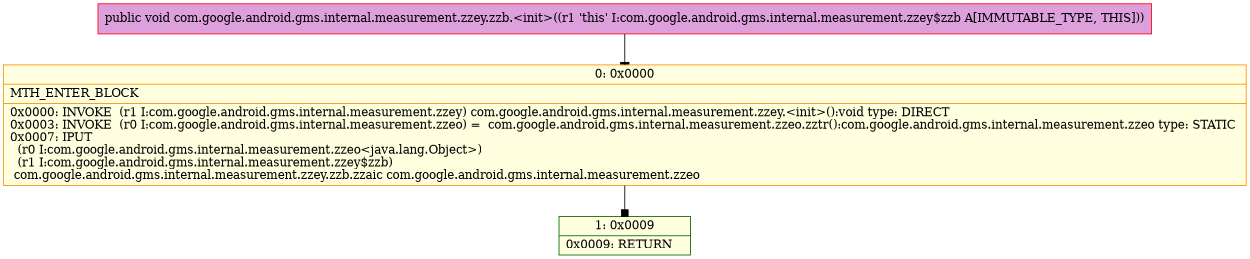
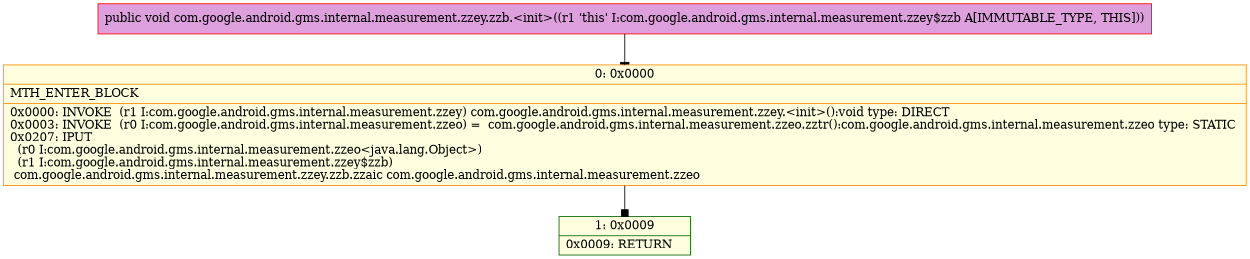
node "0: 0x0000": text "0x0007: IPUT" -> "0x0207: IPUT"
